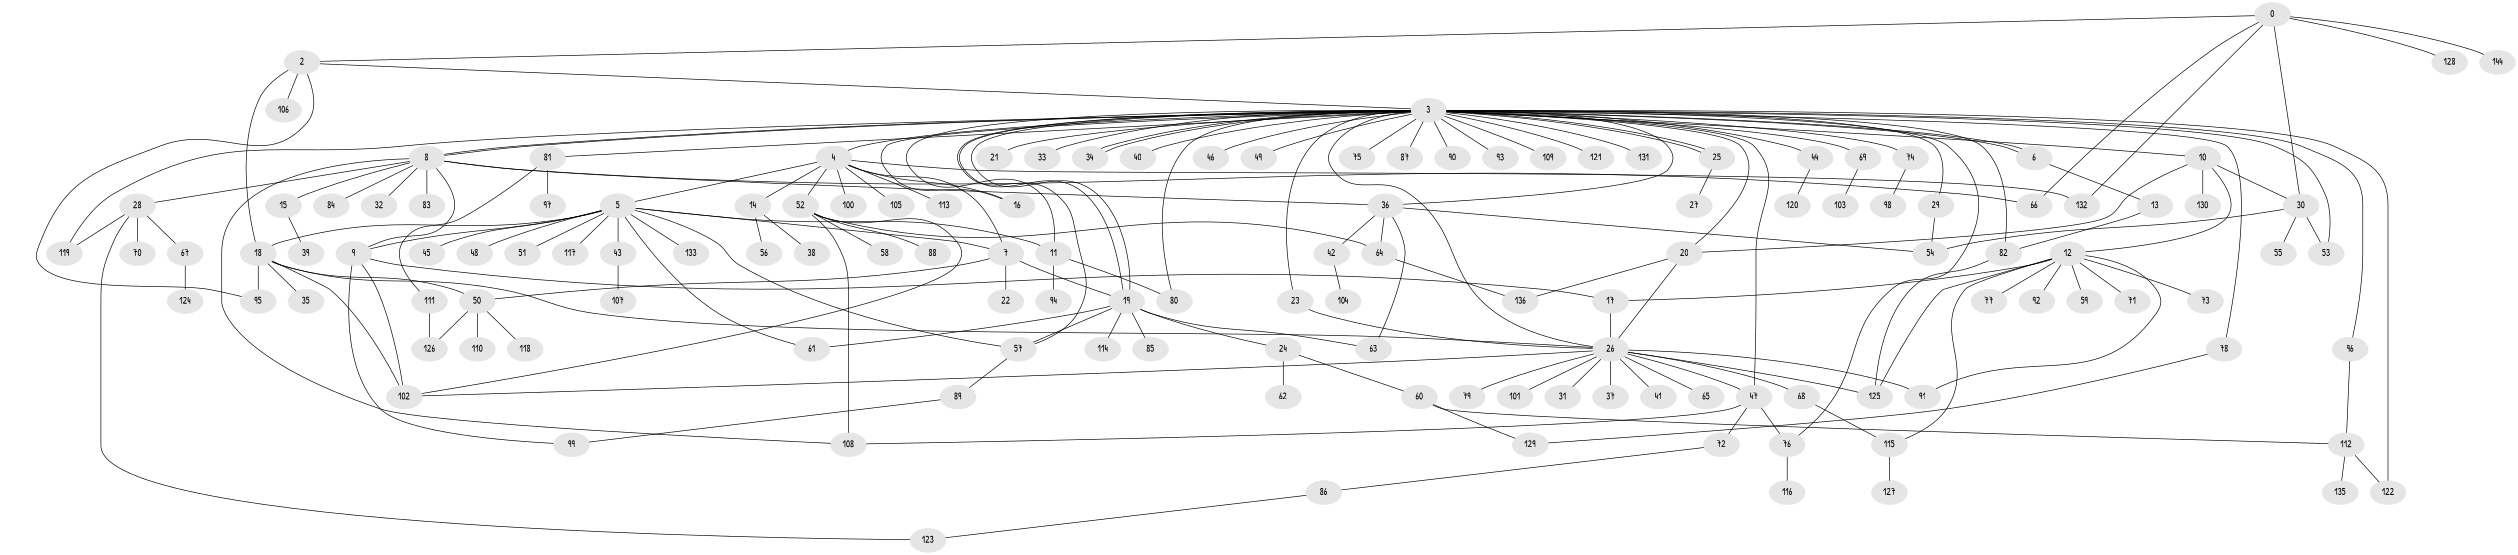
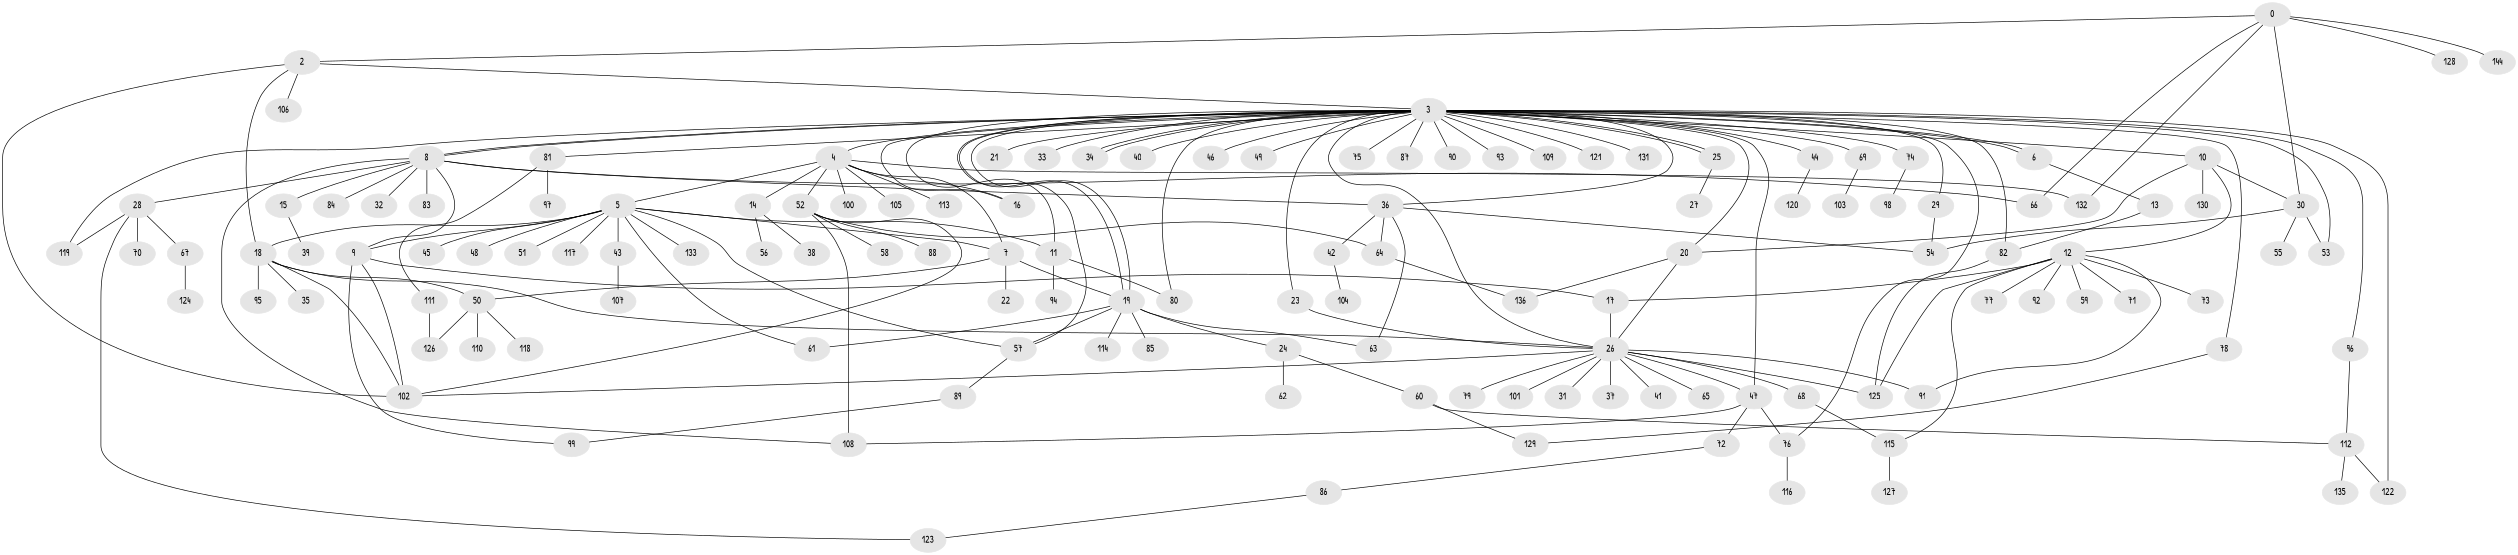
edge "2" -- "95": now "2" -- "102"
